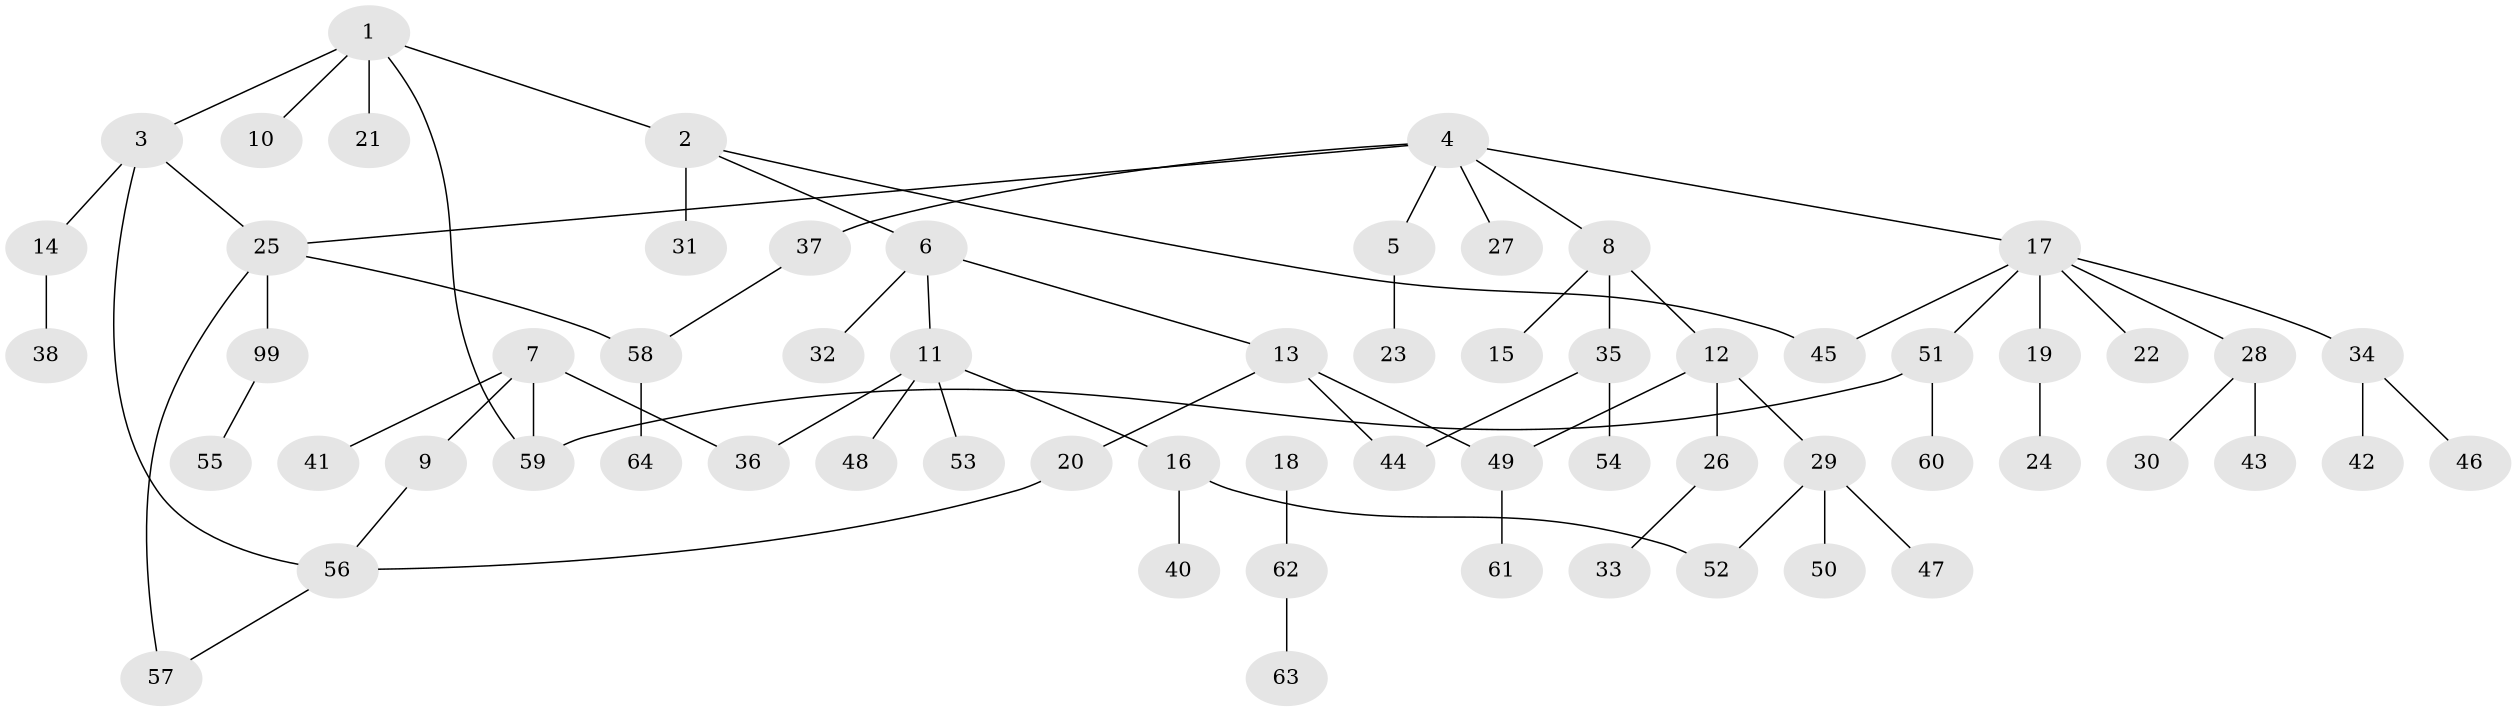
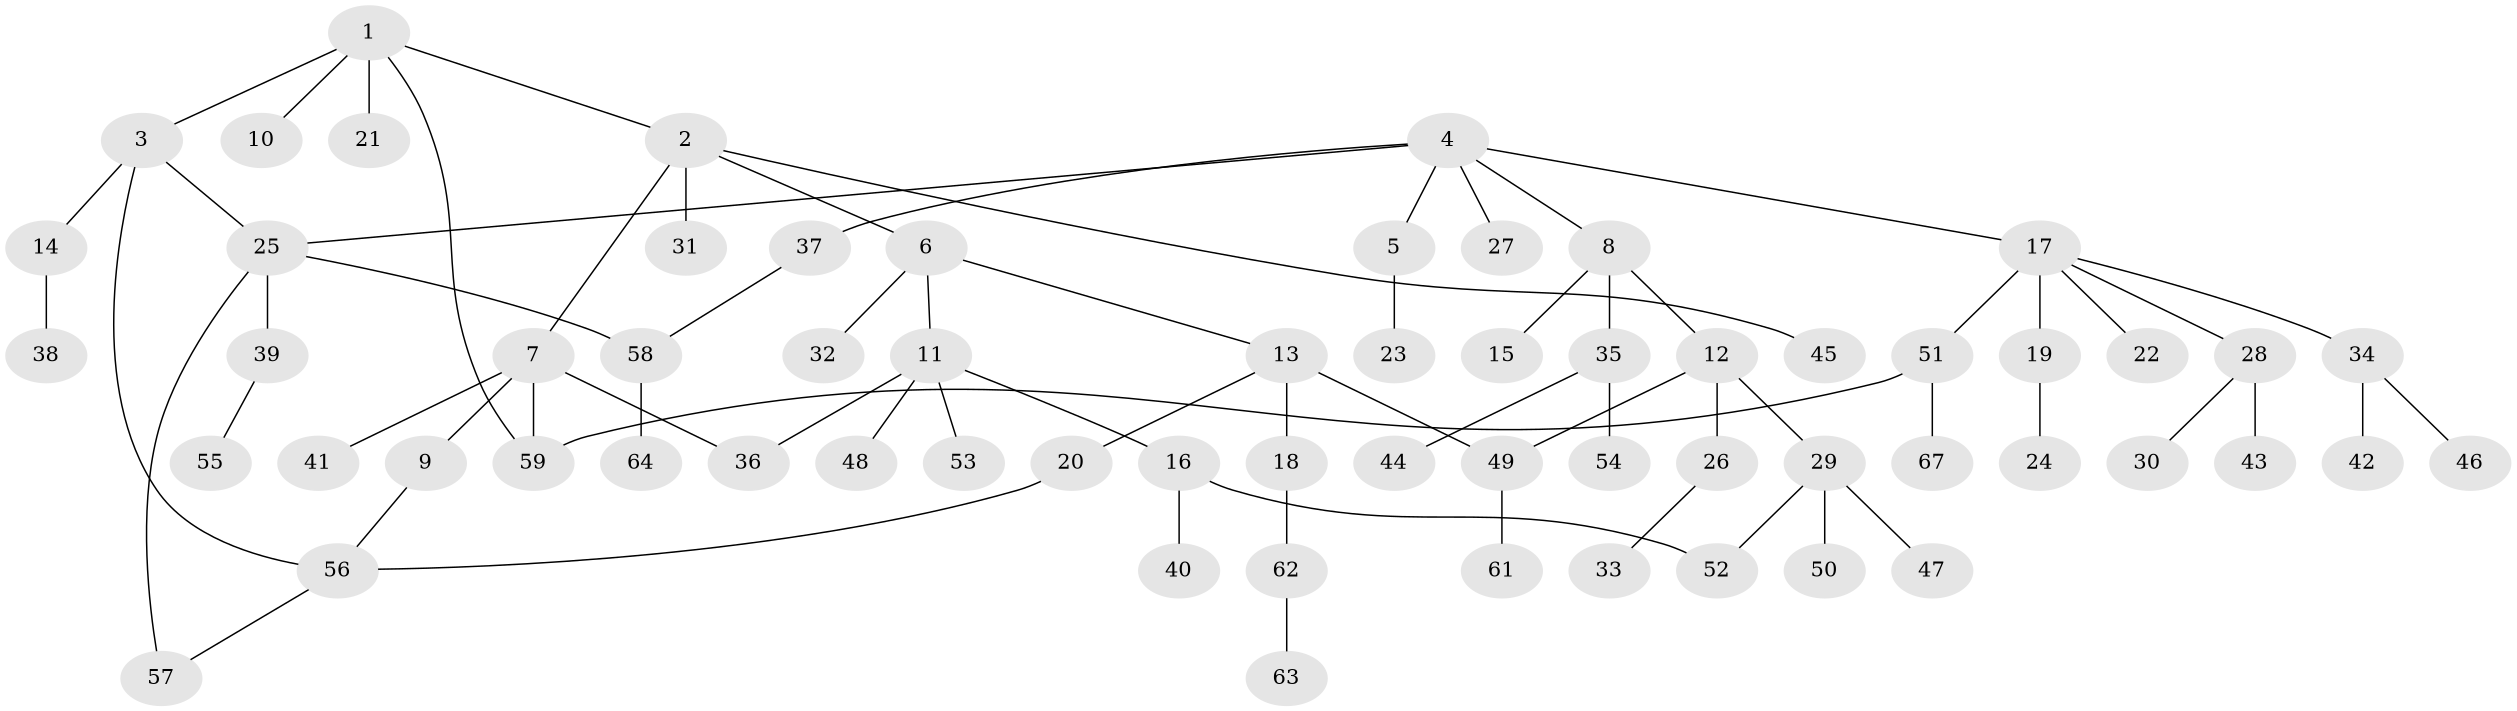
edge "2" -- "7": added
edge "17" -- "45": removed
node "99": label "99" -> "39"
edge "13" -- "44": now "13" -- "18"
node "60": label "60" -> "67"
